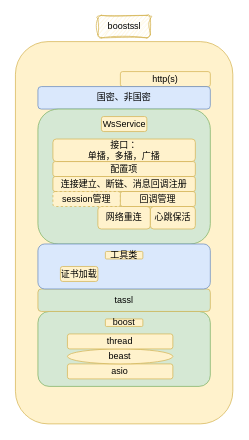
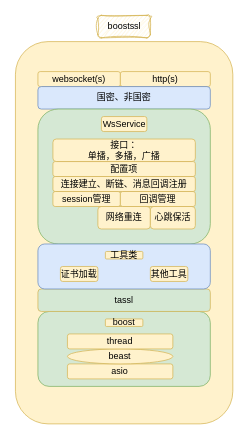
node "websocket(s)": added
node "session管理": style dashed -> solid
node "其他工具": added
